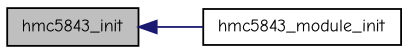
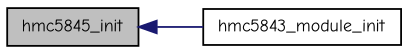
node "hmc5843_init": label "hmc5843_init" -> "hmc5845_init"
